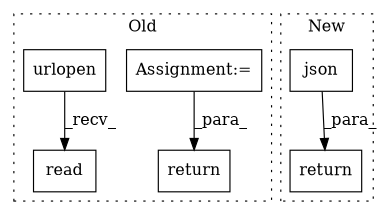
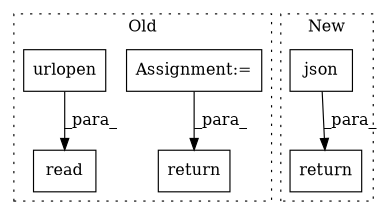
edge "urlopen" -> "read": label "_recv_" -> "_para_"
